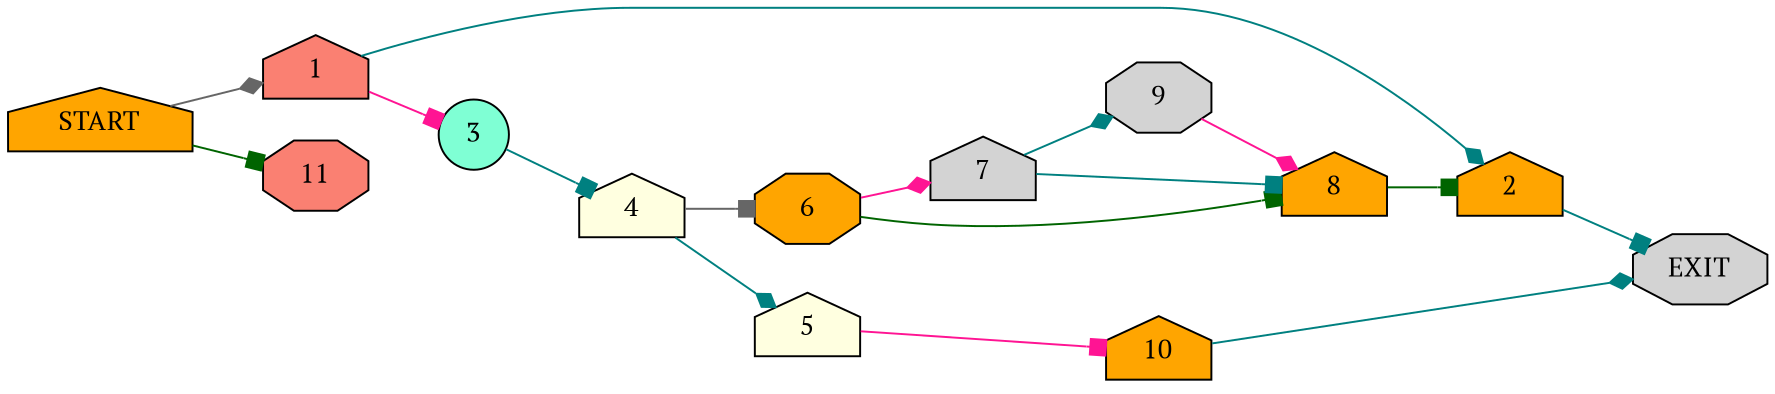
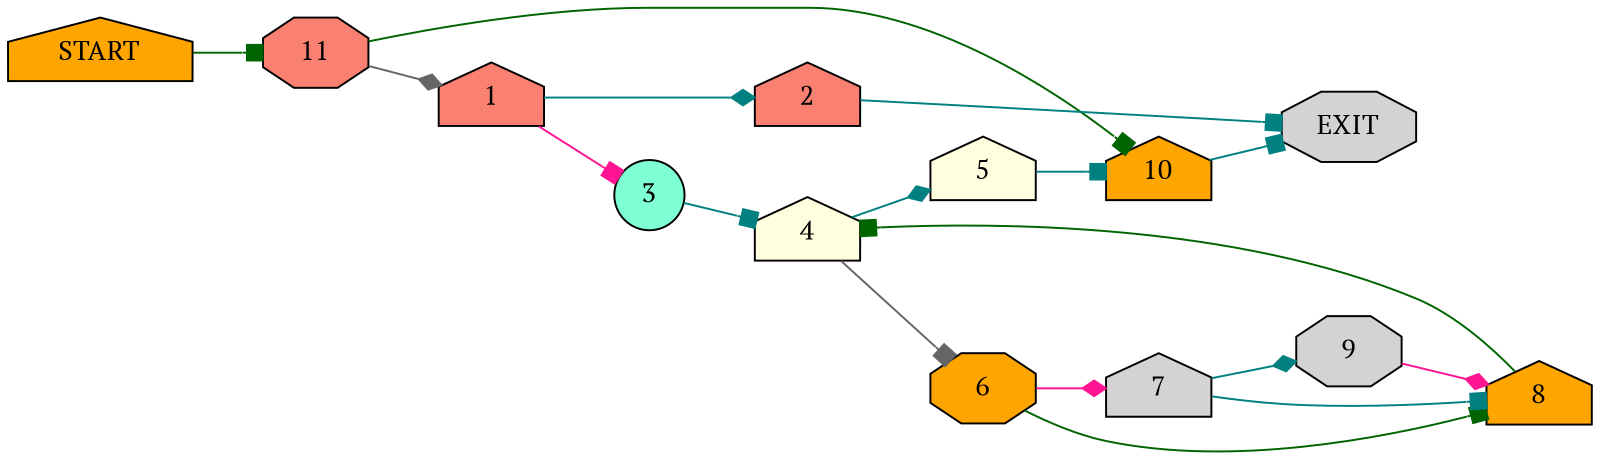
edge "11" -> "10": added
edge "START" -> "1": now "11" -> "1"
edge "8" -> "2": now "8" -> "4"
node "2": fillcolor orange -> salmon
edge "10" -> "EXIT": arrowhead diamond -> box
edge "5" -> "10": color deeppink -> teal
